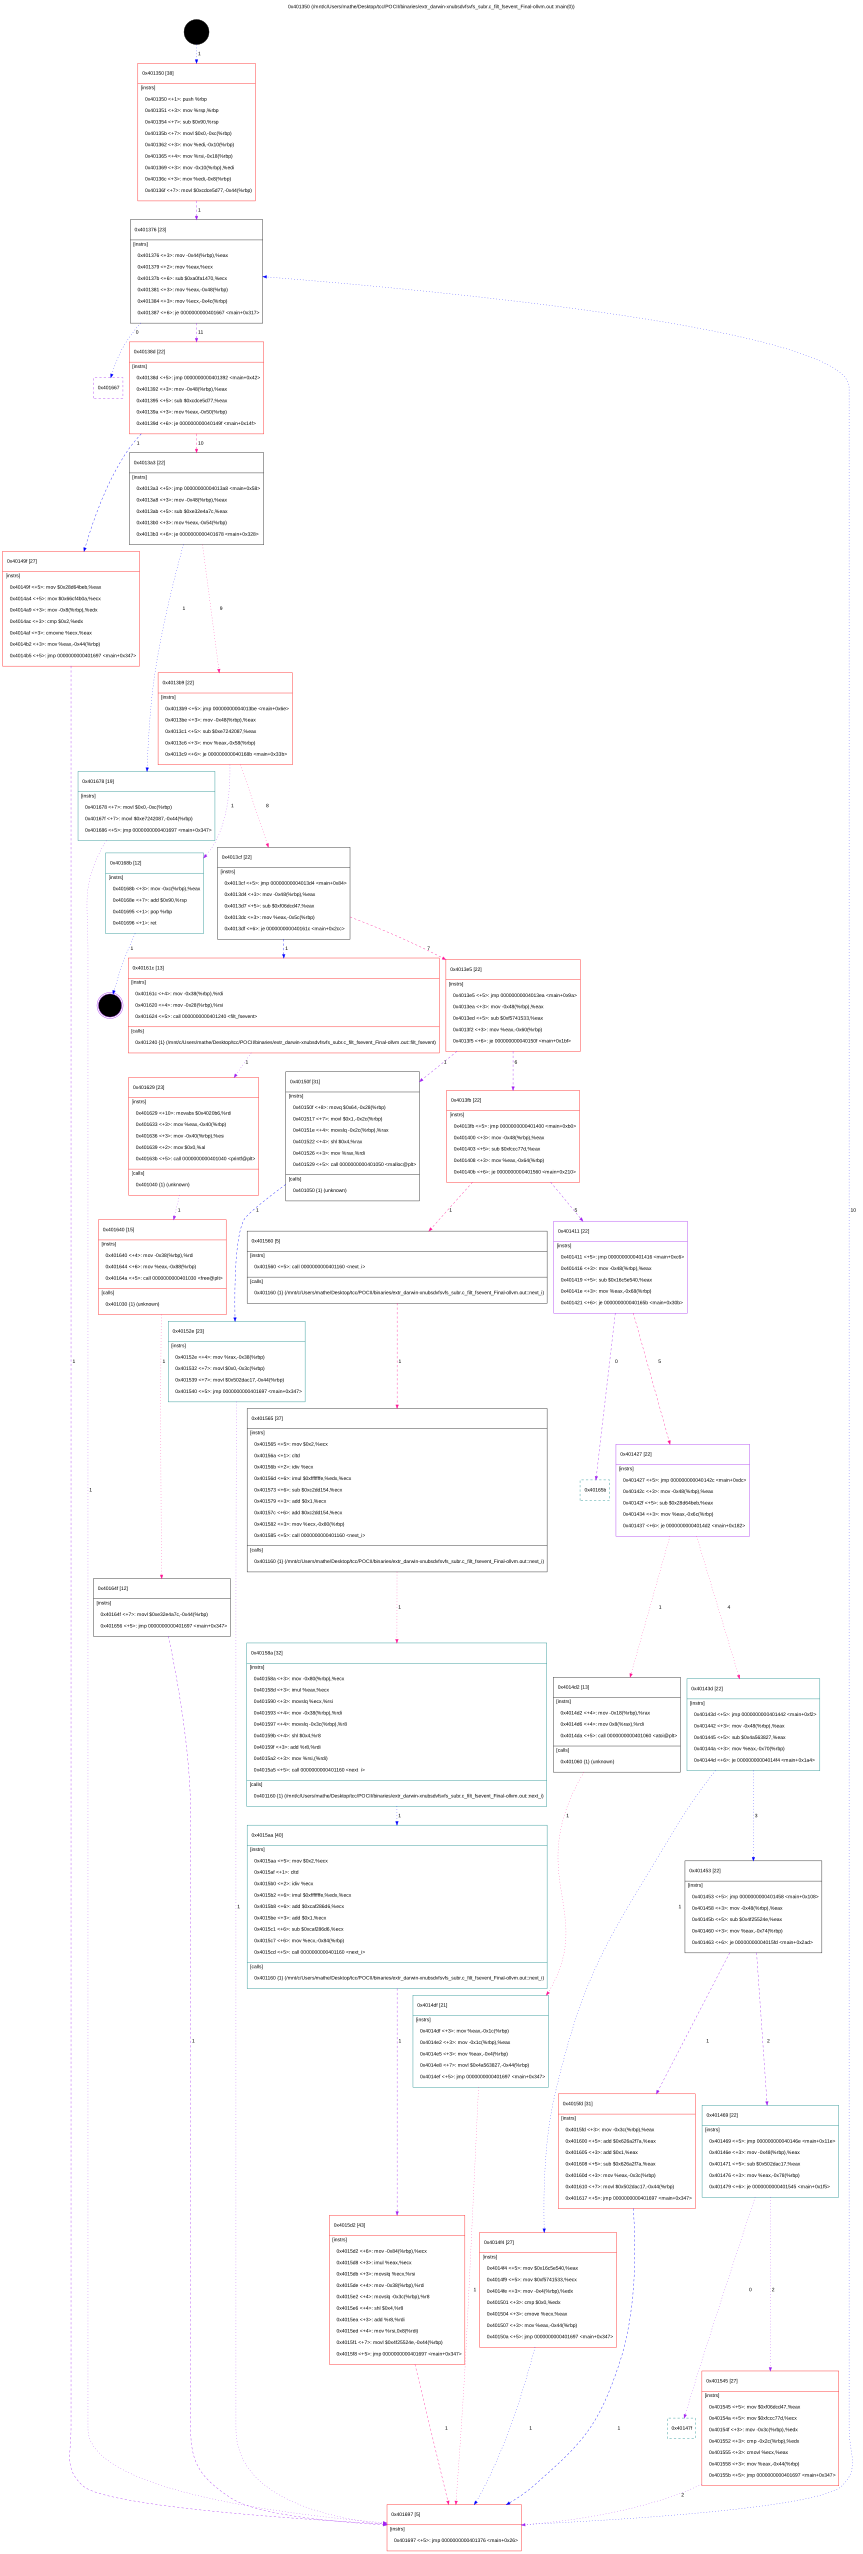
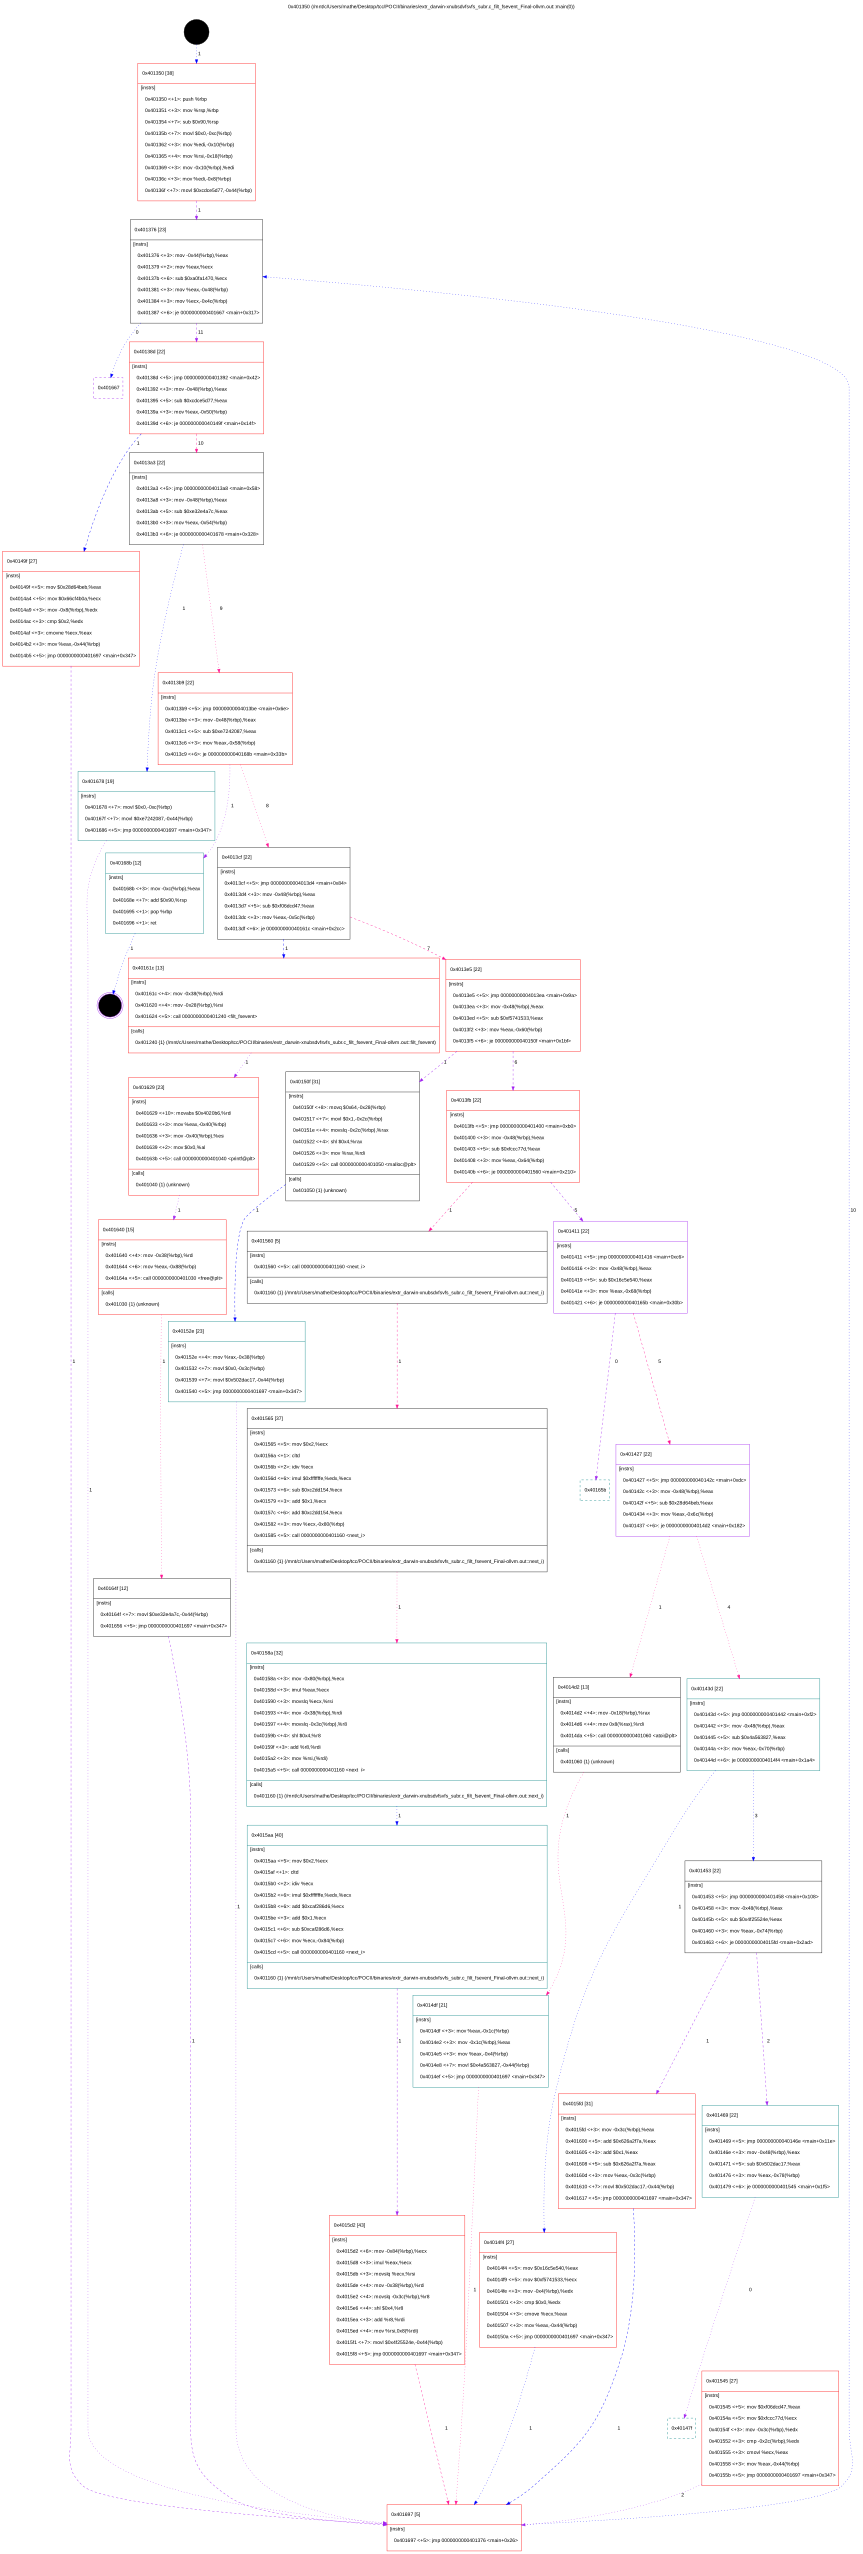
edge "0x401469 [22]" -> "0x401545 [27]": removed, label "2"
